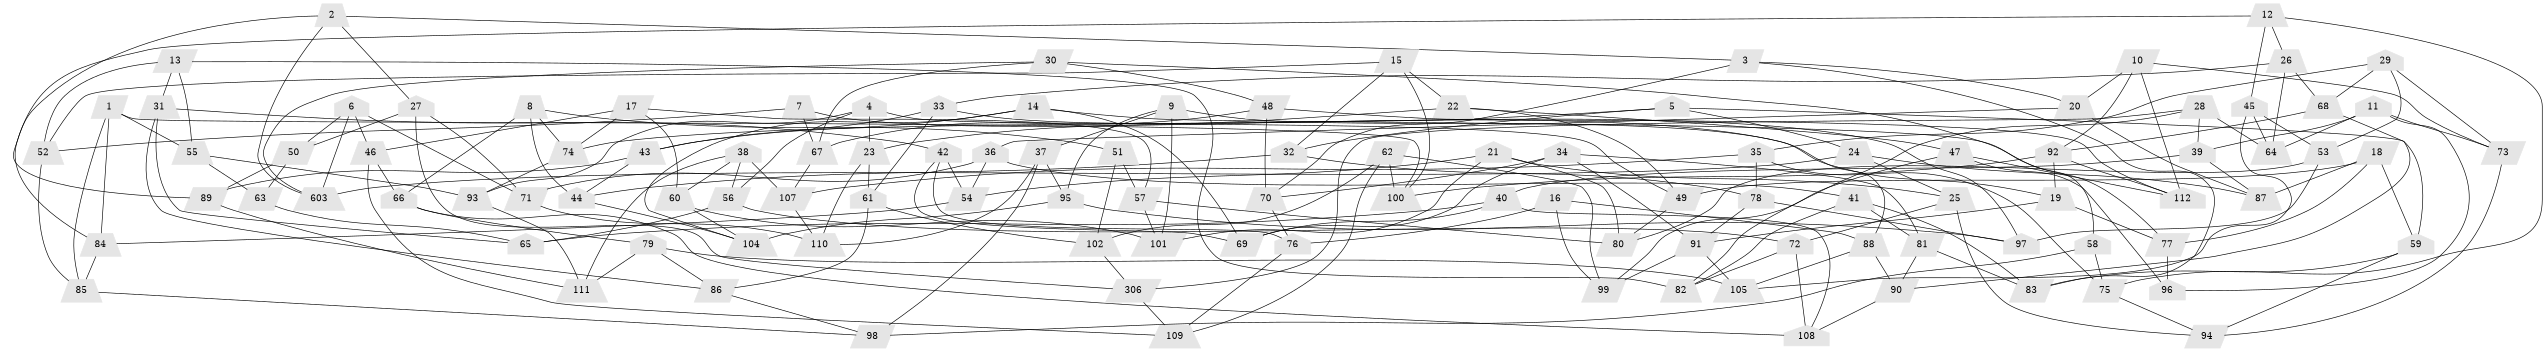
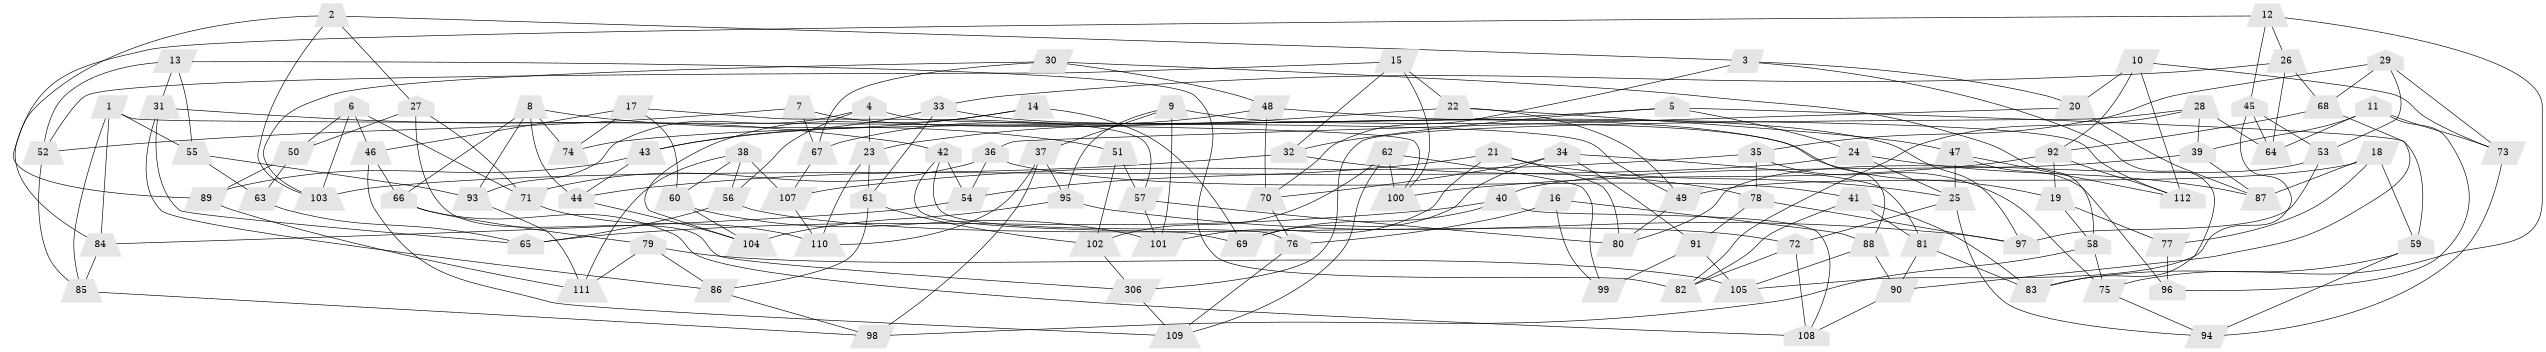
edge "14" -- "77": removed
edge "74" -- "93": now "8" -- "93"
node "603": label "603" -> "103"
edge "47" -- "99": now "47" -- "25"
edge "19" -- "91": now "19" -- "58"
